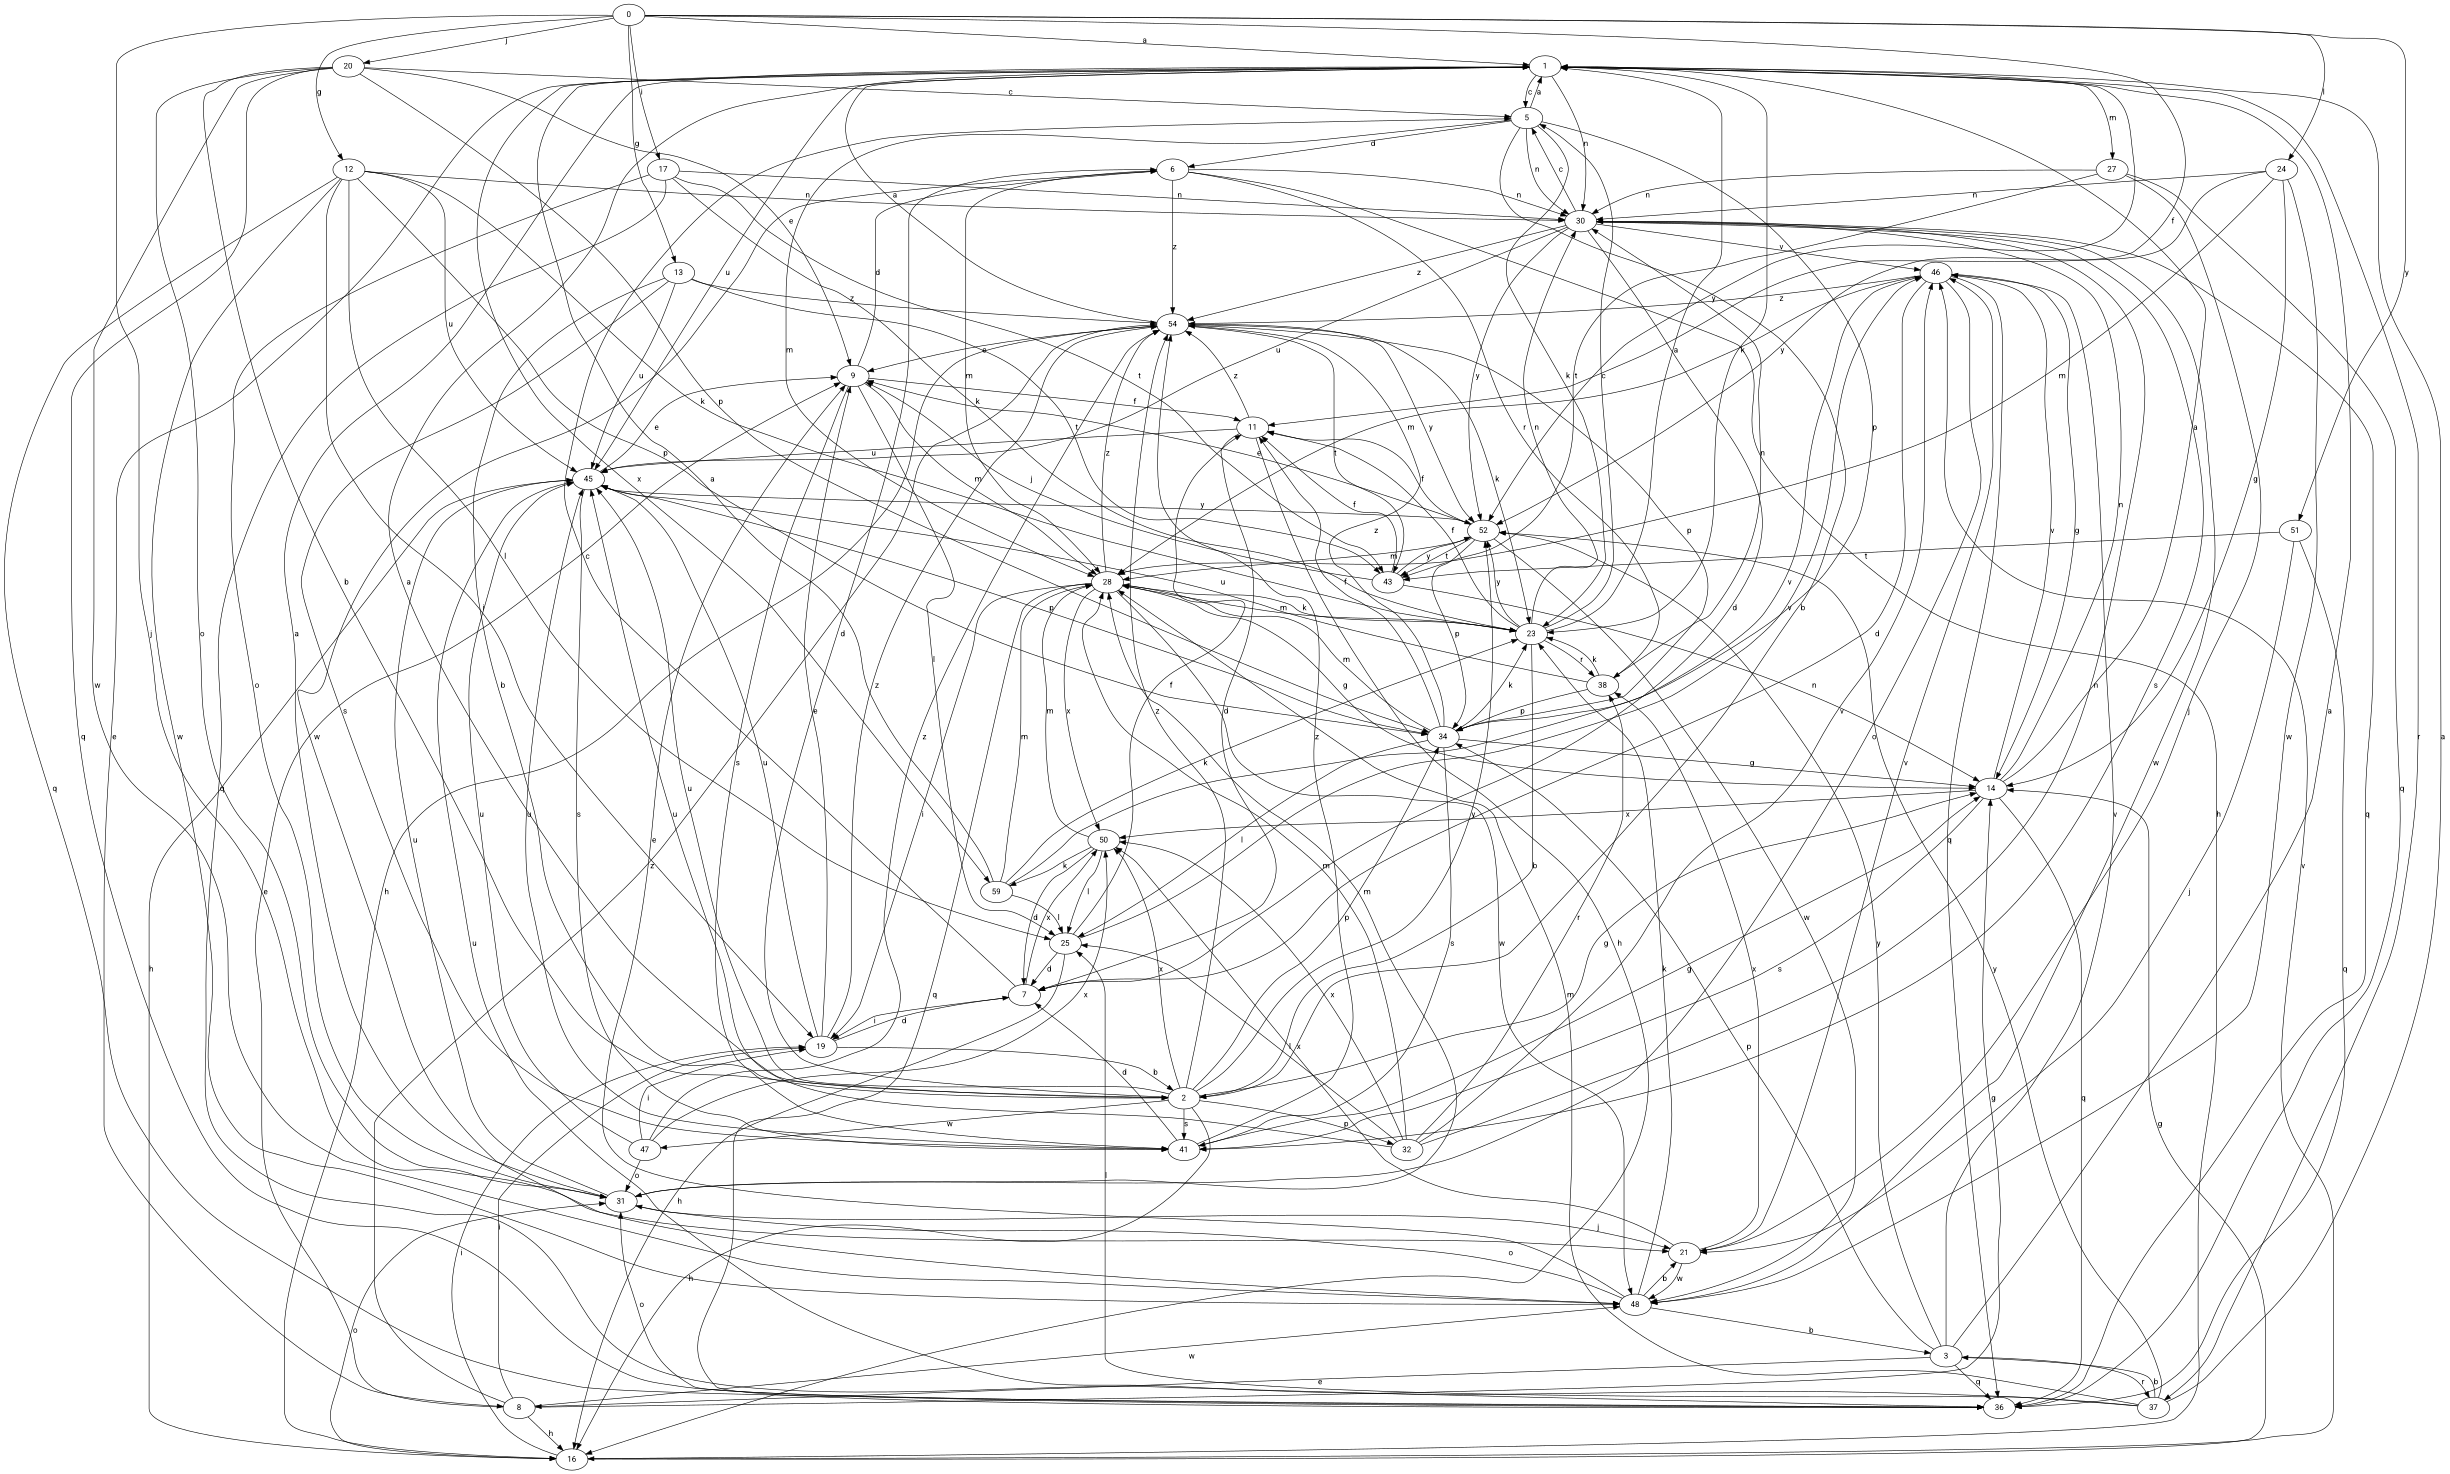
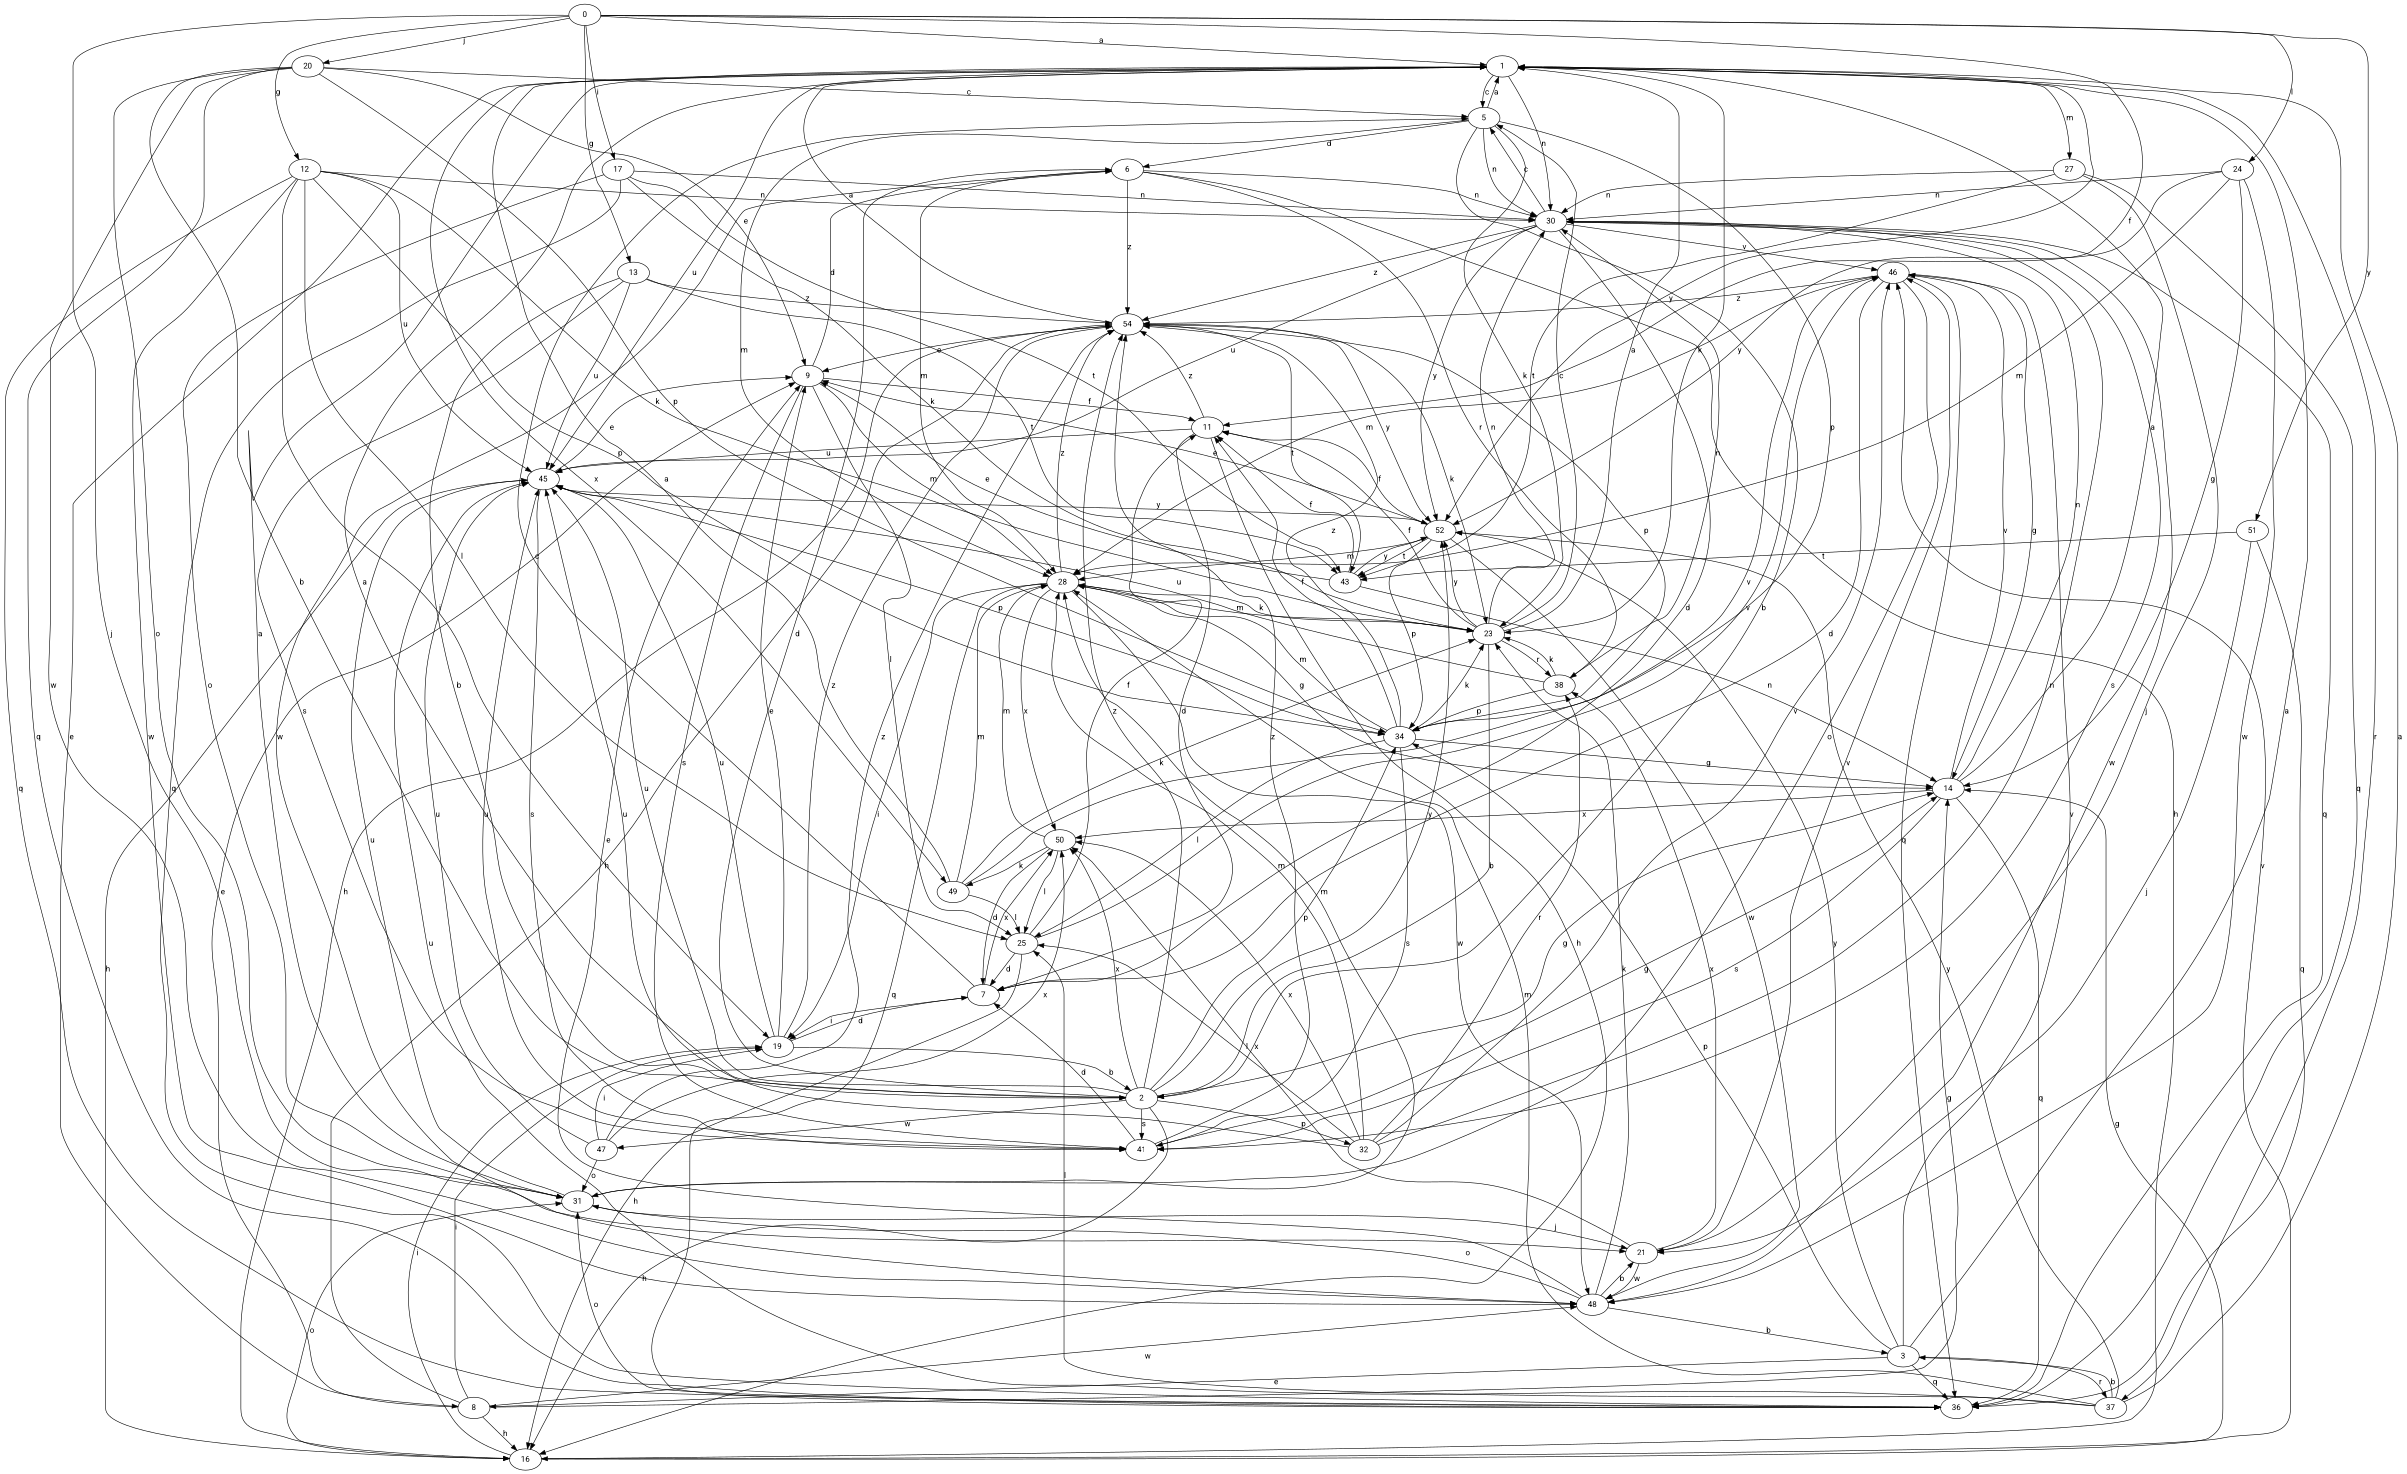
edge "43" -> "9": label "j" -> "e"
edge "8" -> "54": label "z" -> "h"
node "59": label "59" -> "49"
